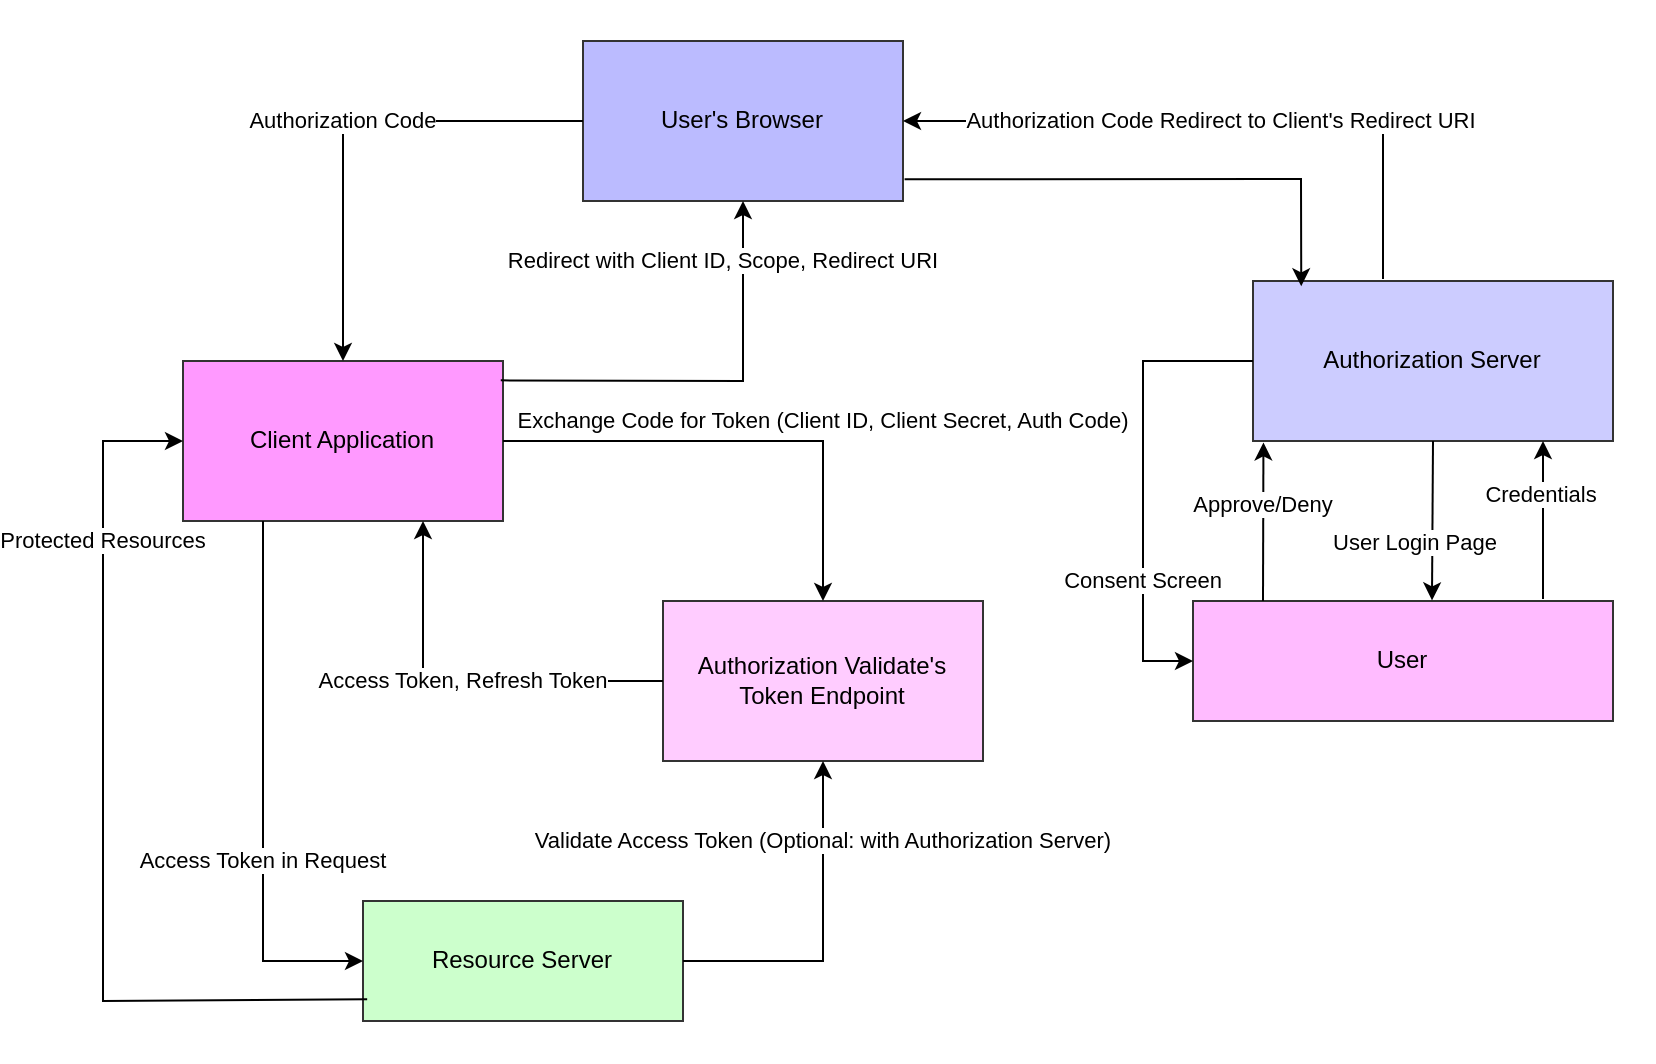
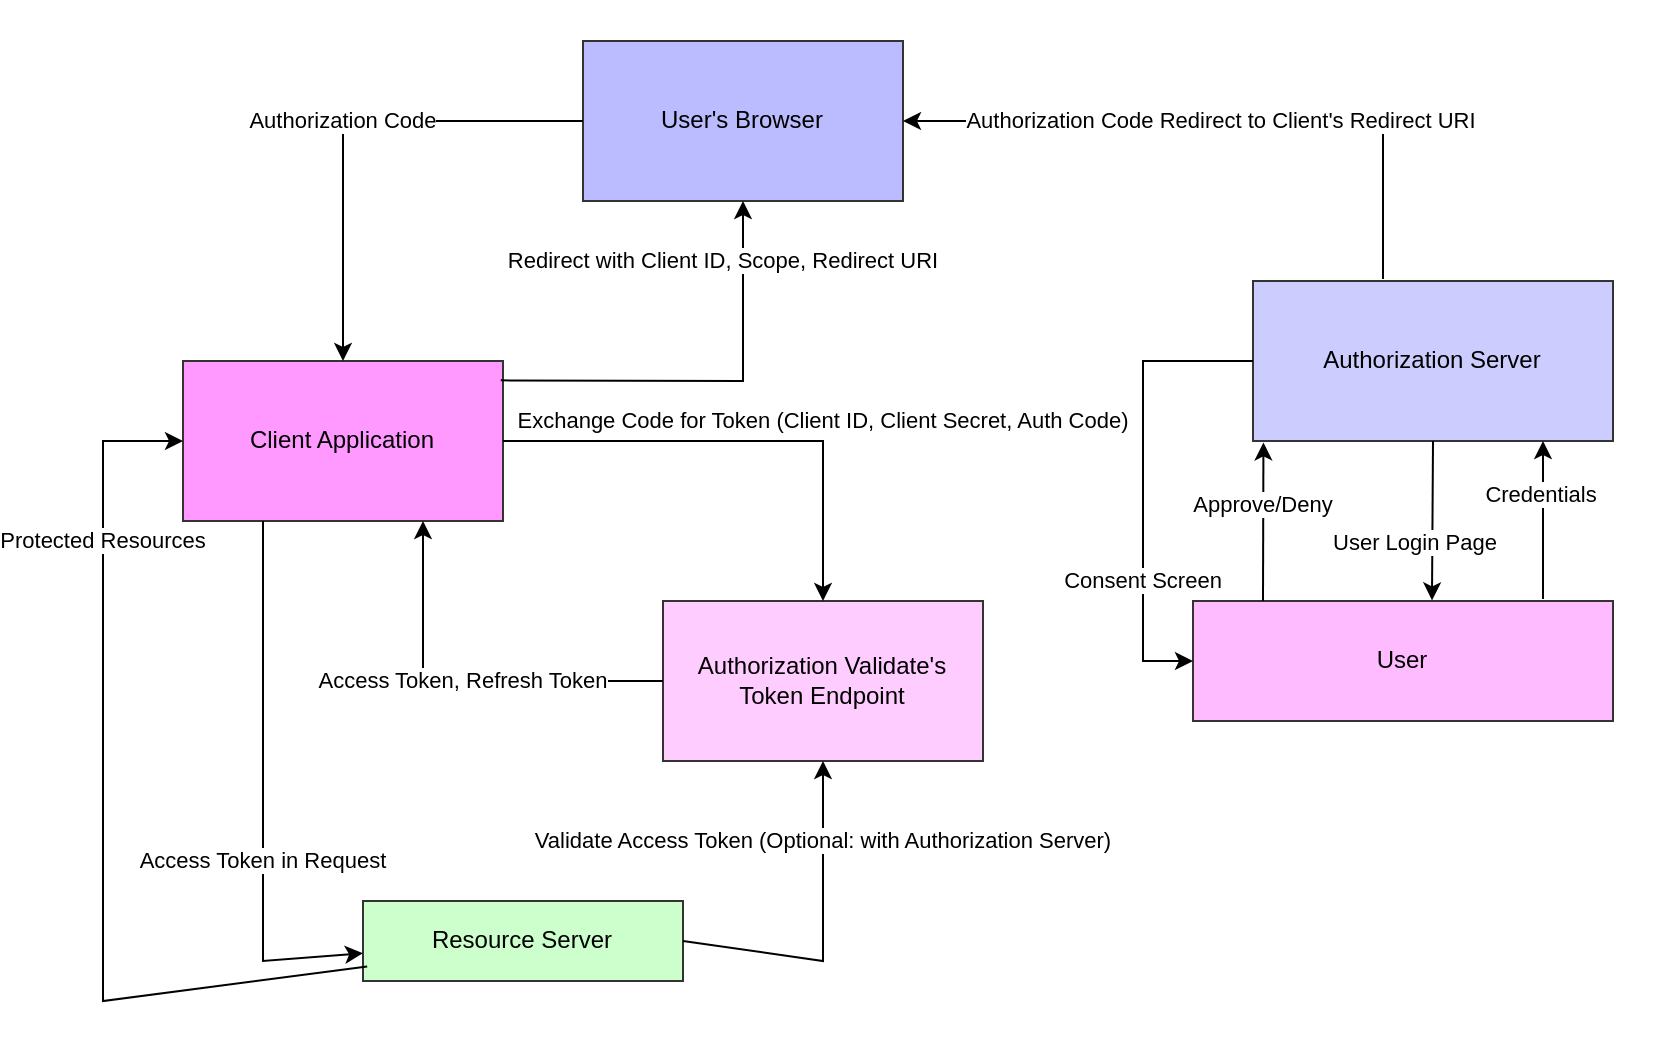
edge "User's Browser" -> "Authorization Server": removed
node "Resource Server": size 320x120 -> 320x80
